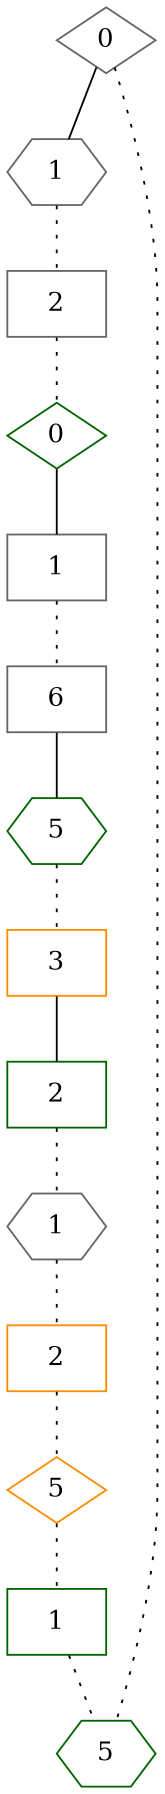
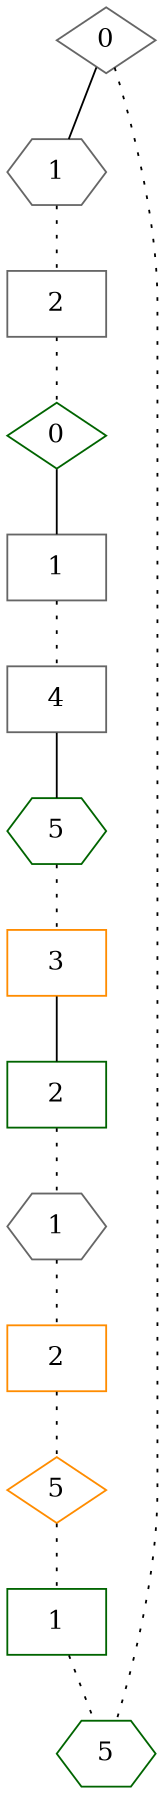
node "6": label "6" -> "4"
